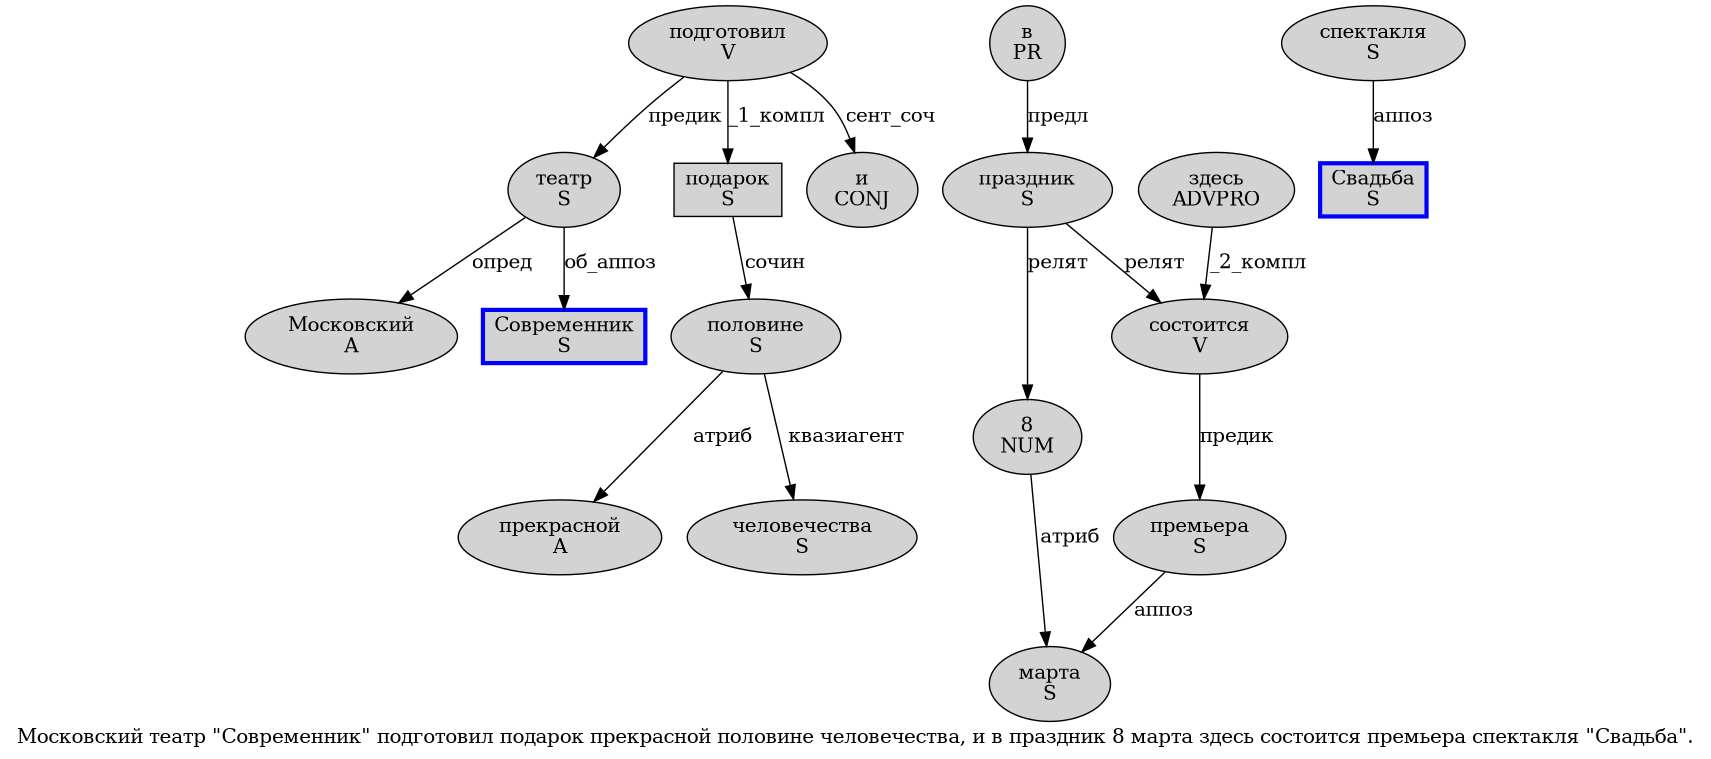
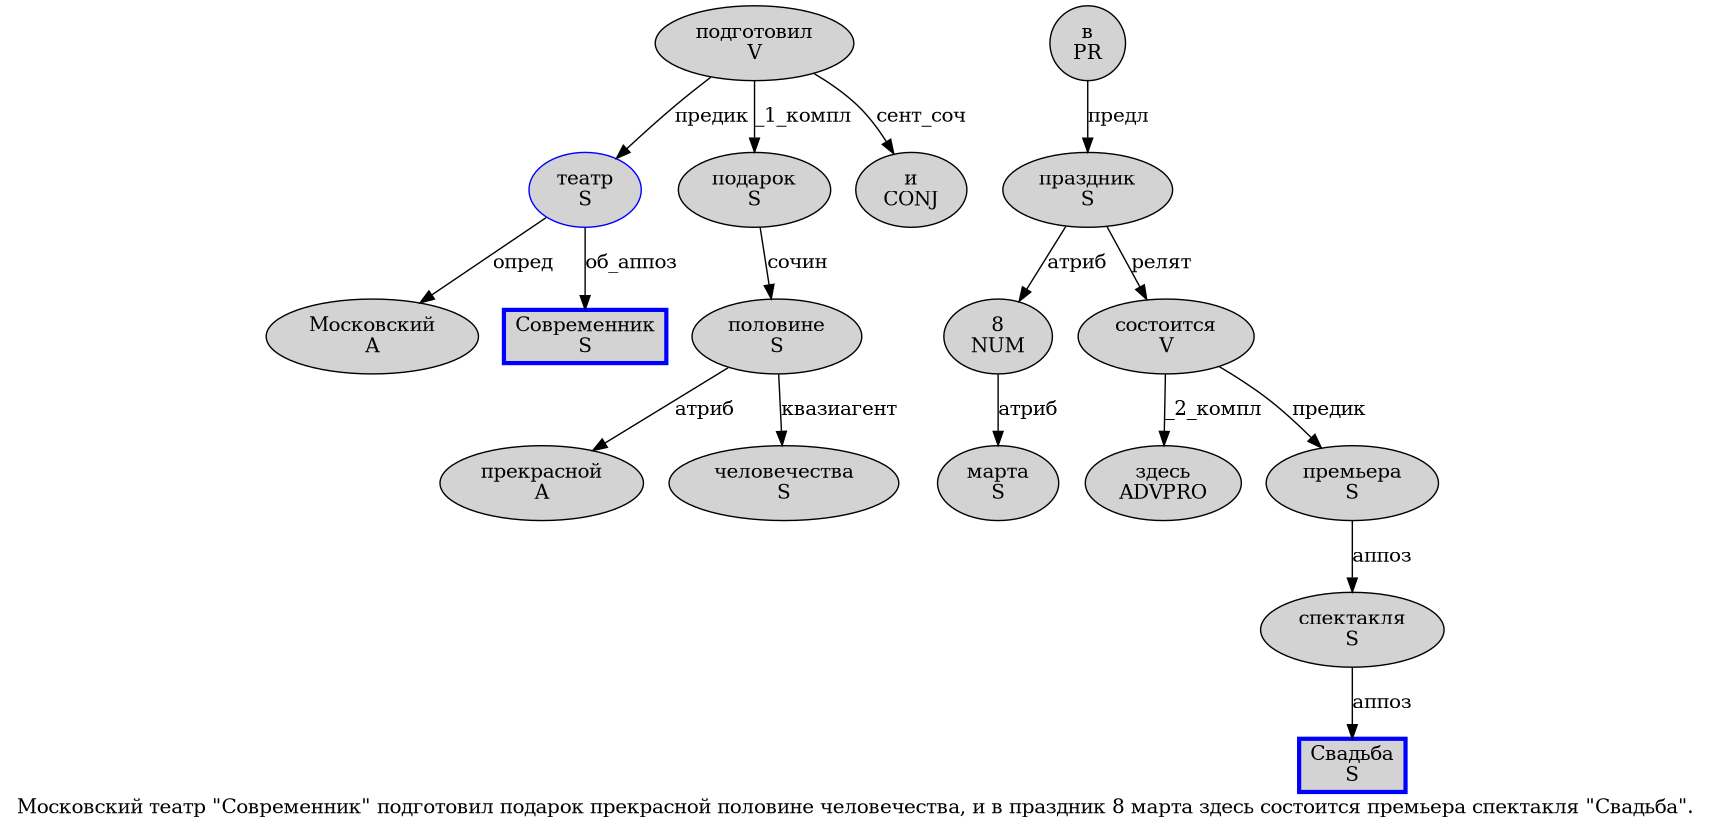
node "театр S": color black -> blue
node "подарок S": shape box -> ellipse
edge "здесь ADVPRO" -> "состоится V": reversed
edge "праздник S" -> "8 NUM": label "релят" -> "атриб"
edge "премьера S" -> "марта S": now "премьера S" -> "спектакля S"
